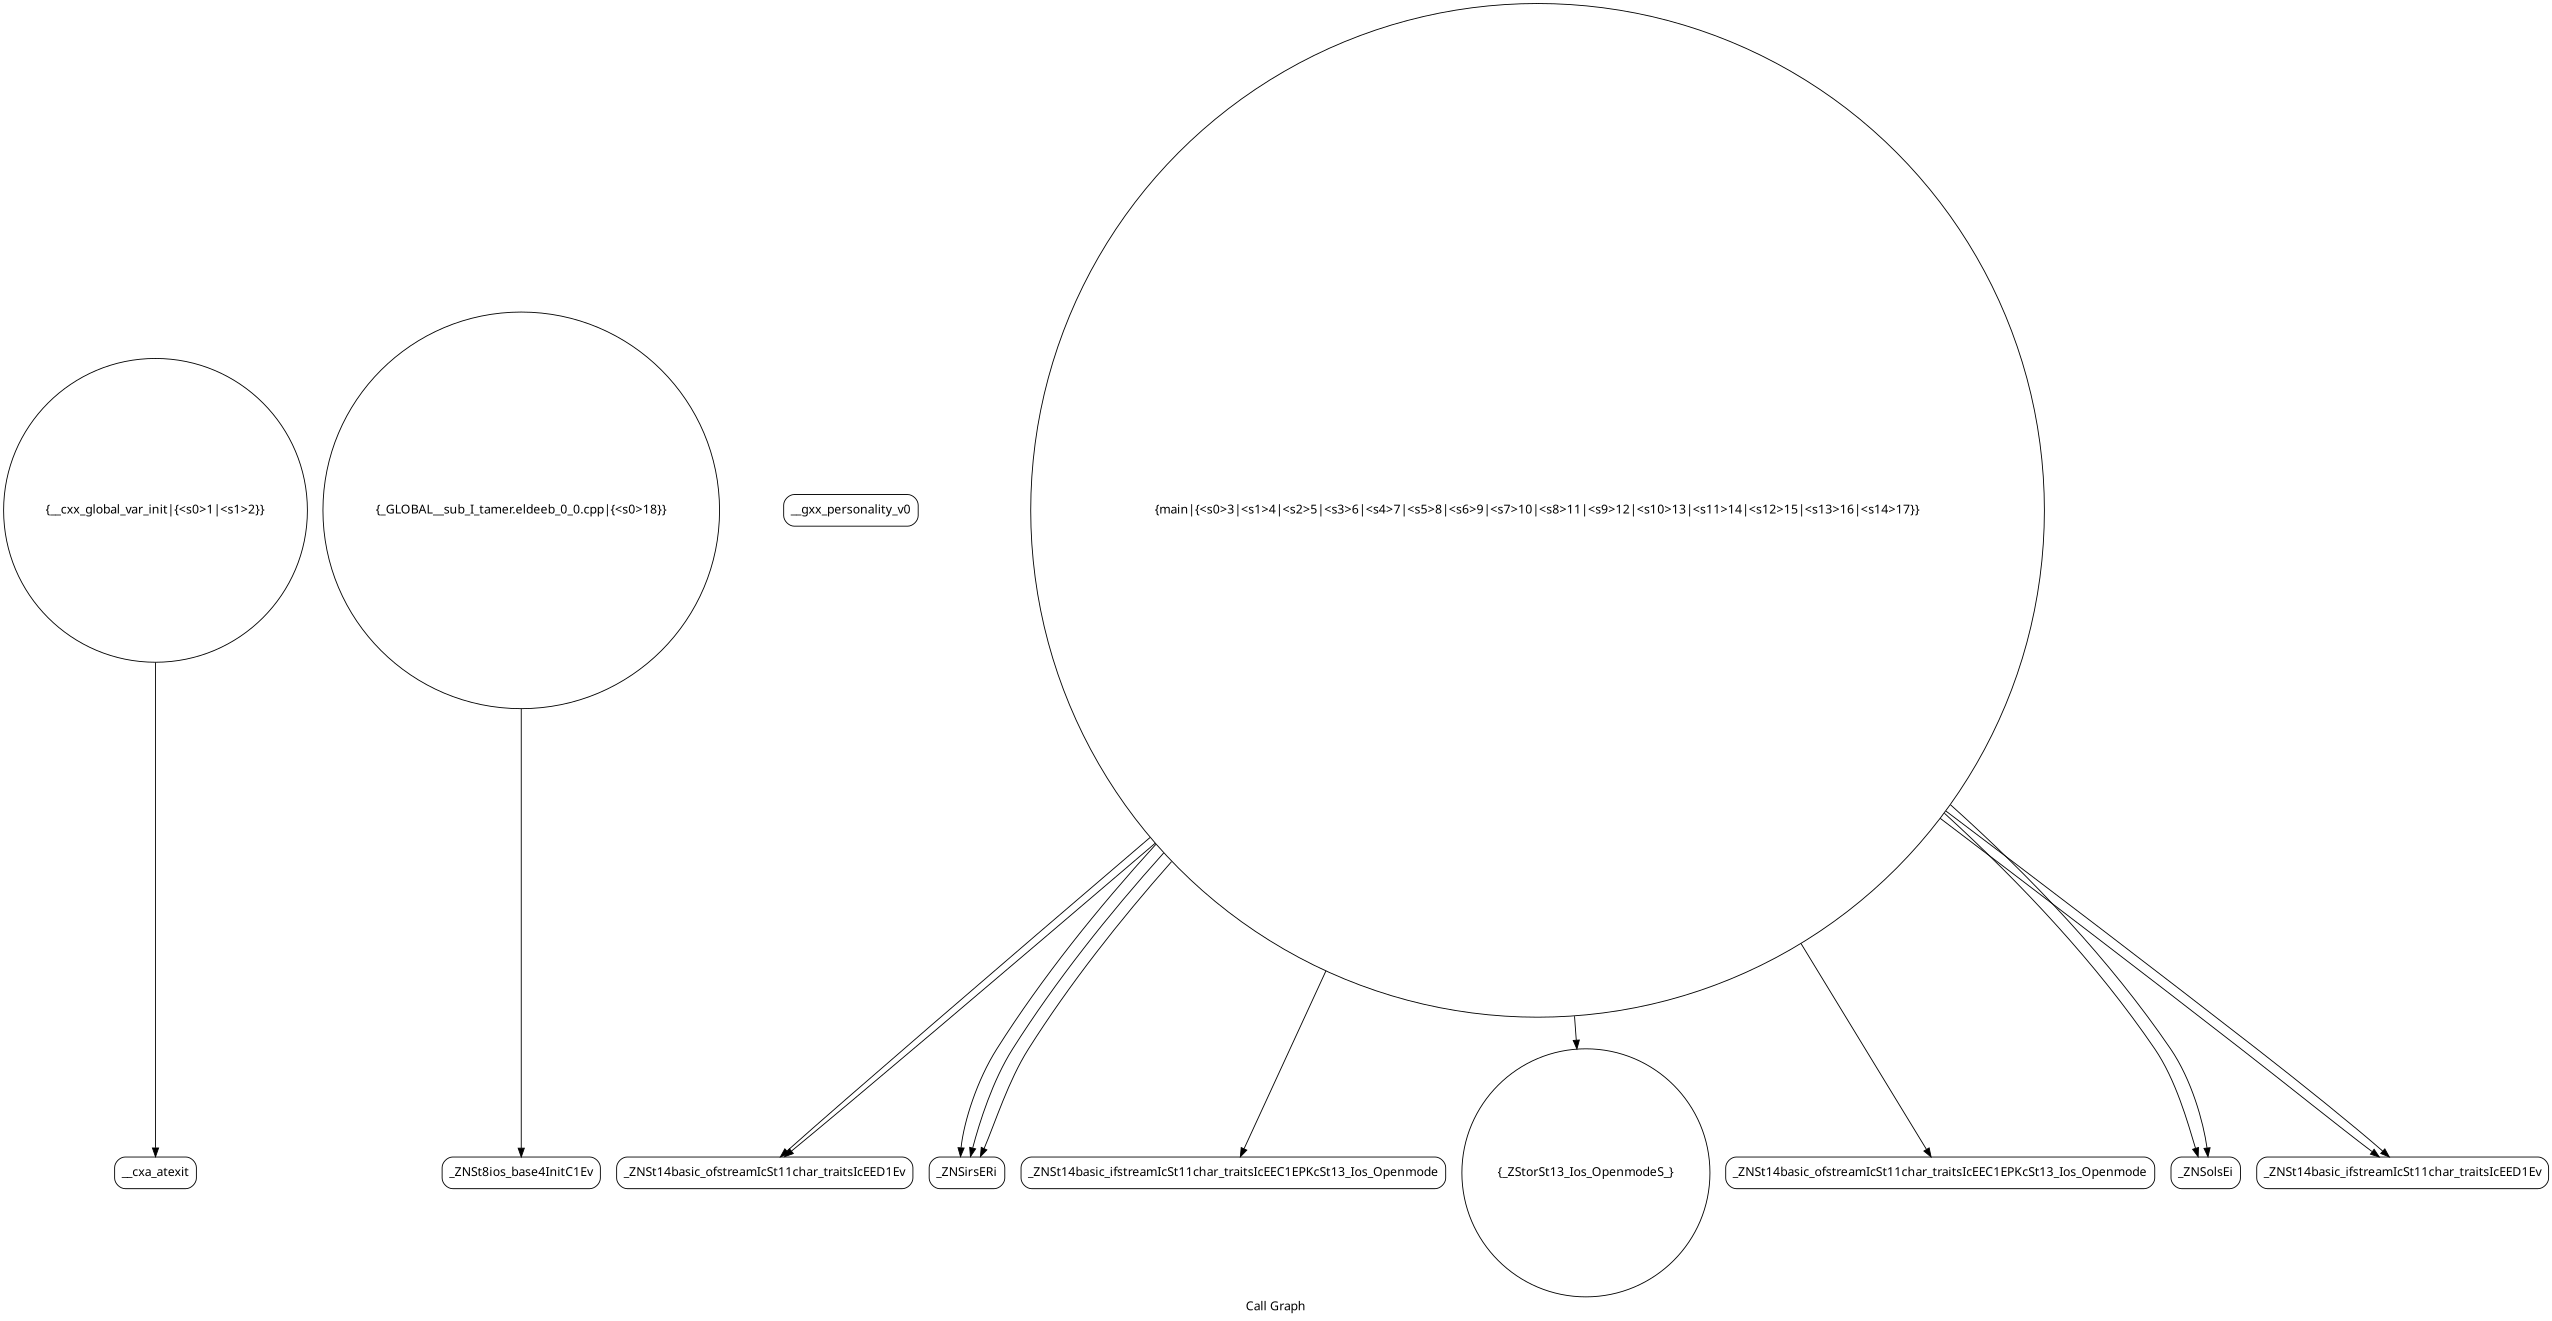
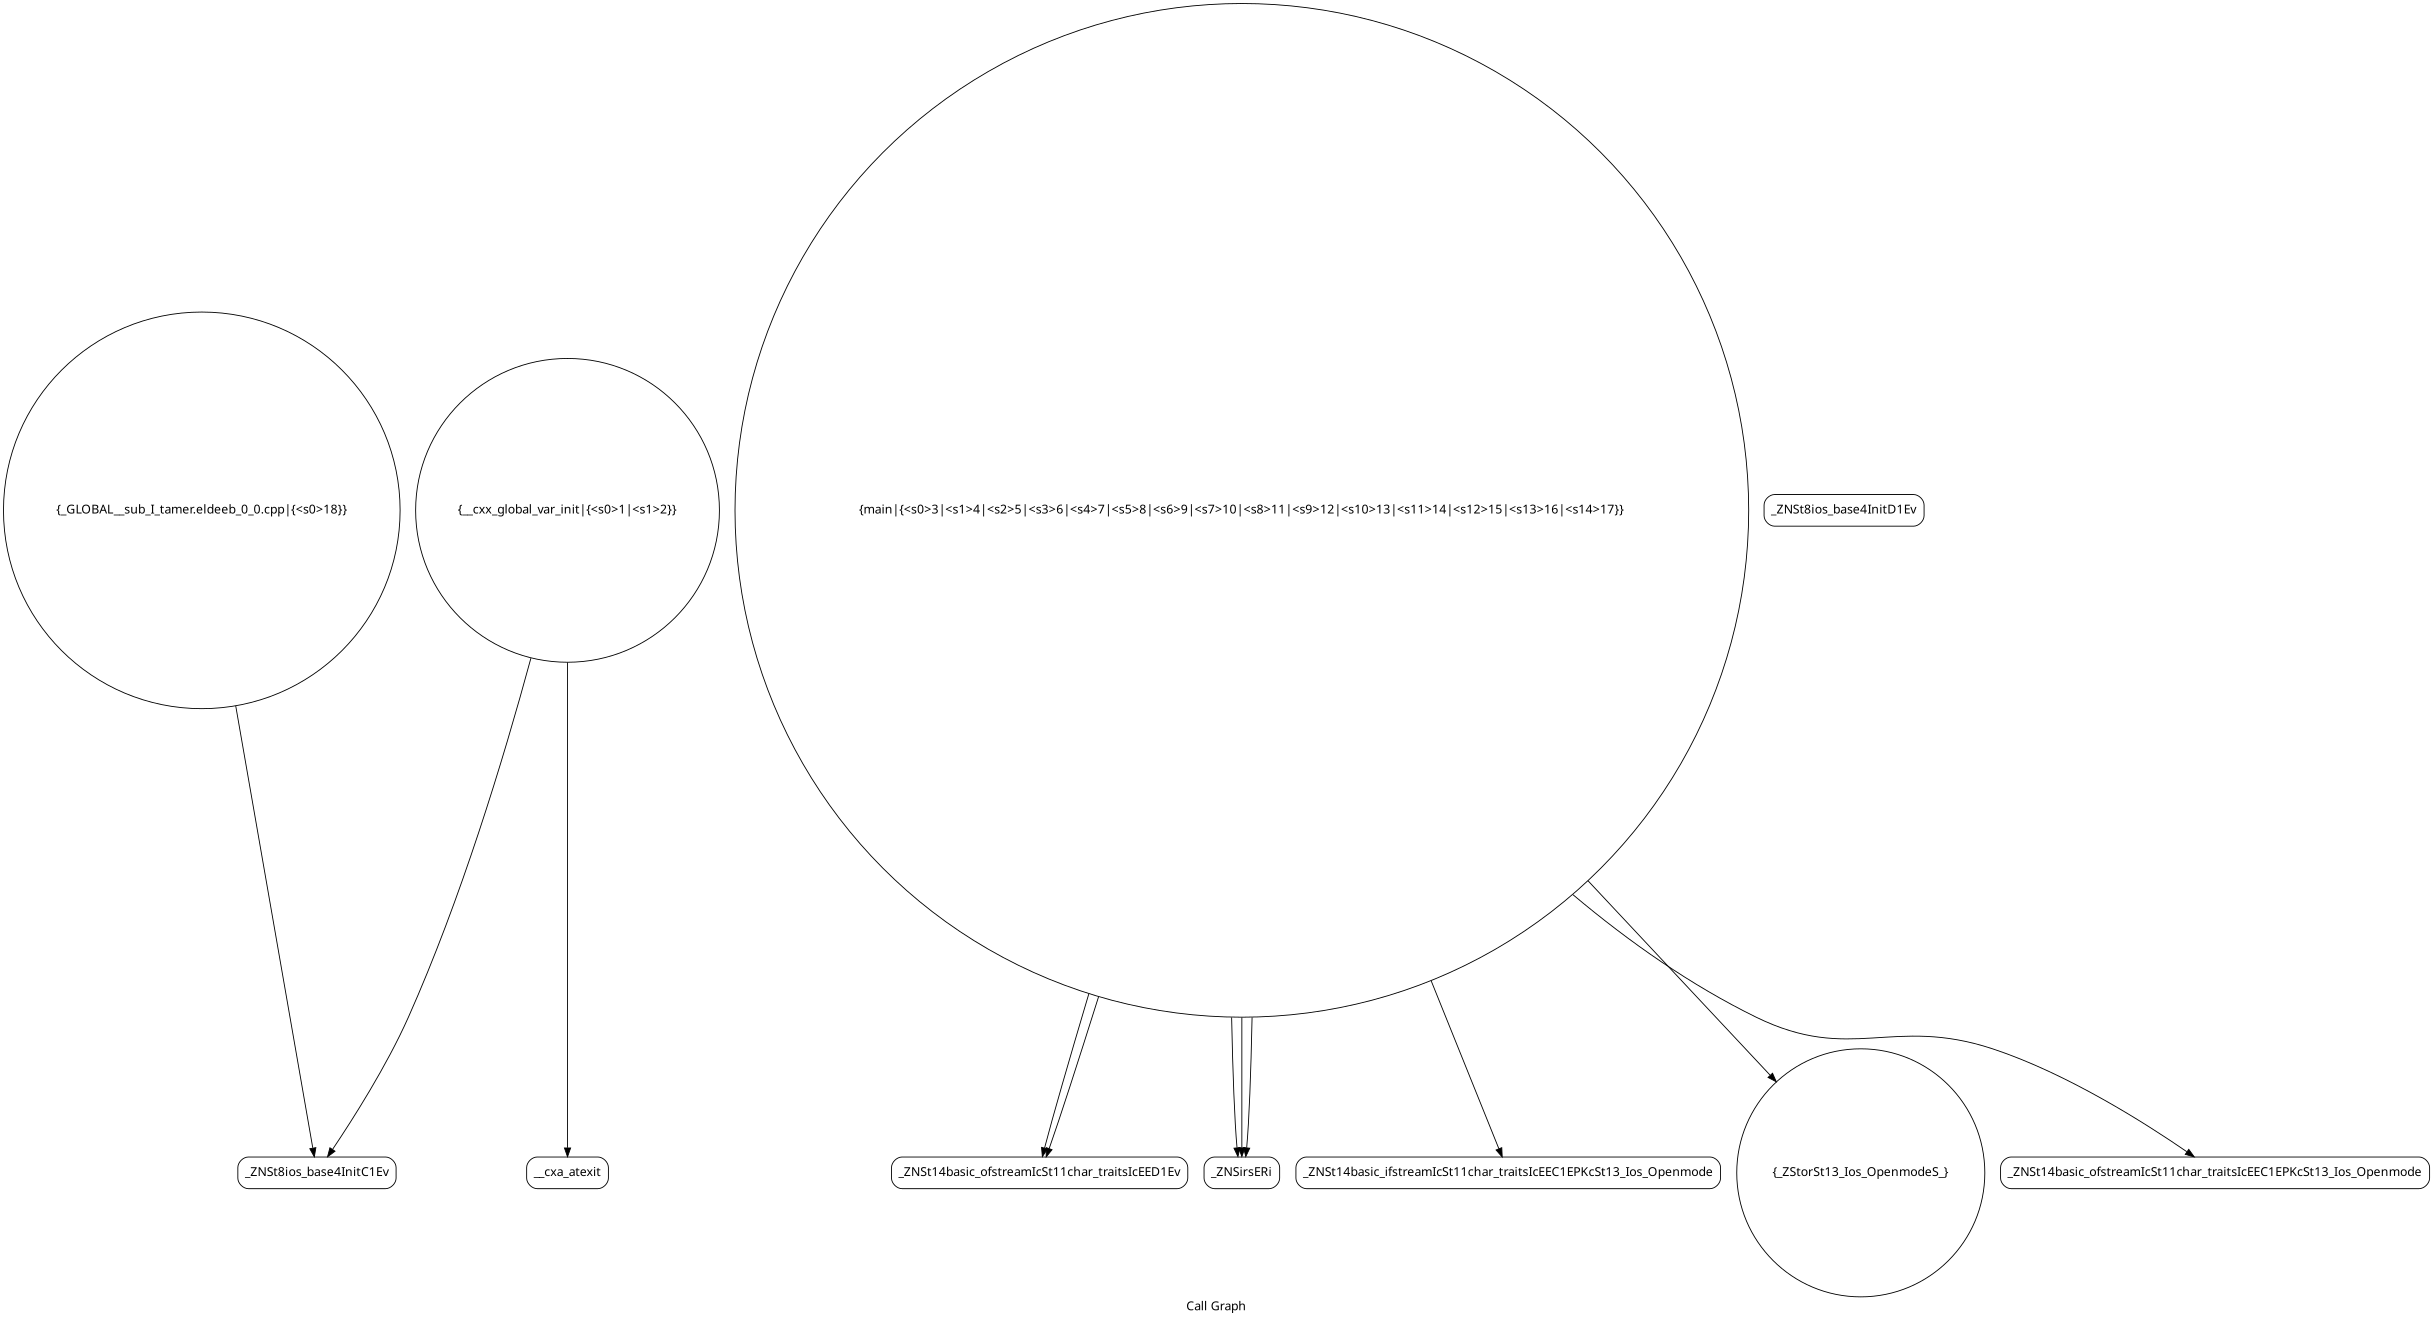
node "__gxx_personality_v0": removed
node "_ZNSt8ios_base4InitD1Ev": added
edge "{__cxx_global_var_init|{<s0>1|<s1>2}}" -> "_ZNSt8ios_base4InitC1Ev": added
node "_ZNSolsEi": removed
node "_ZNSt14basic_ifstreamIcSt11char_traitsIcEED1Ev": removed
